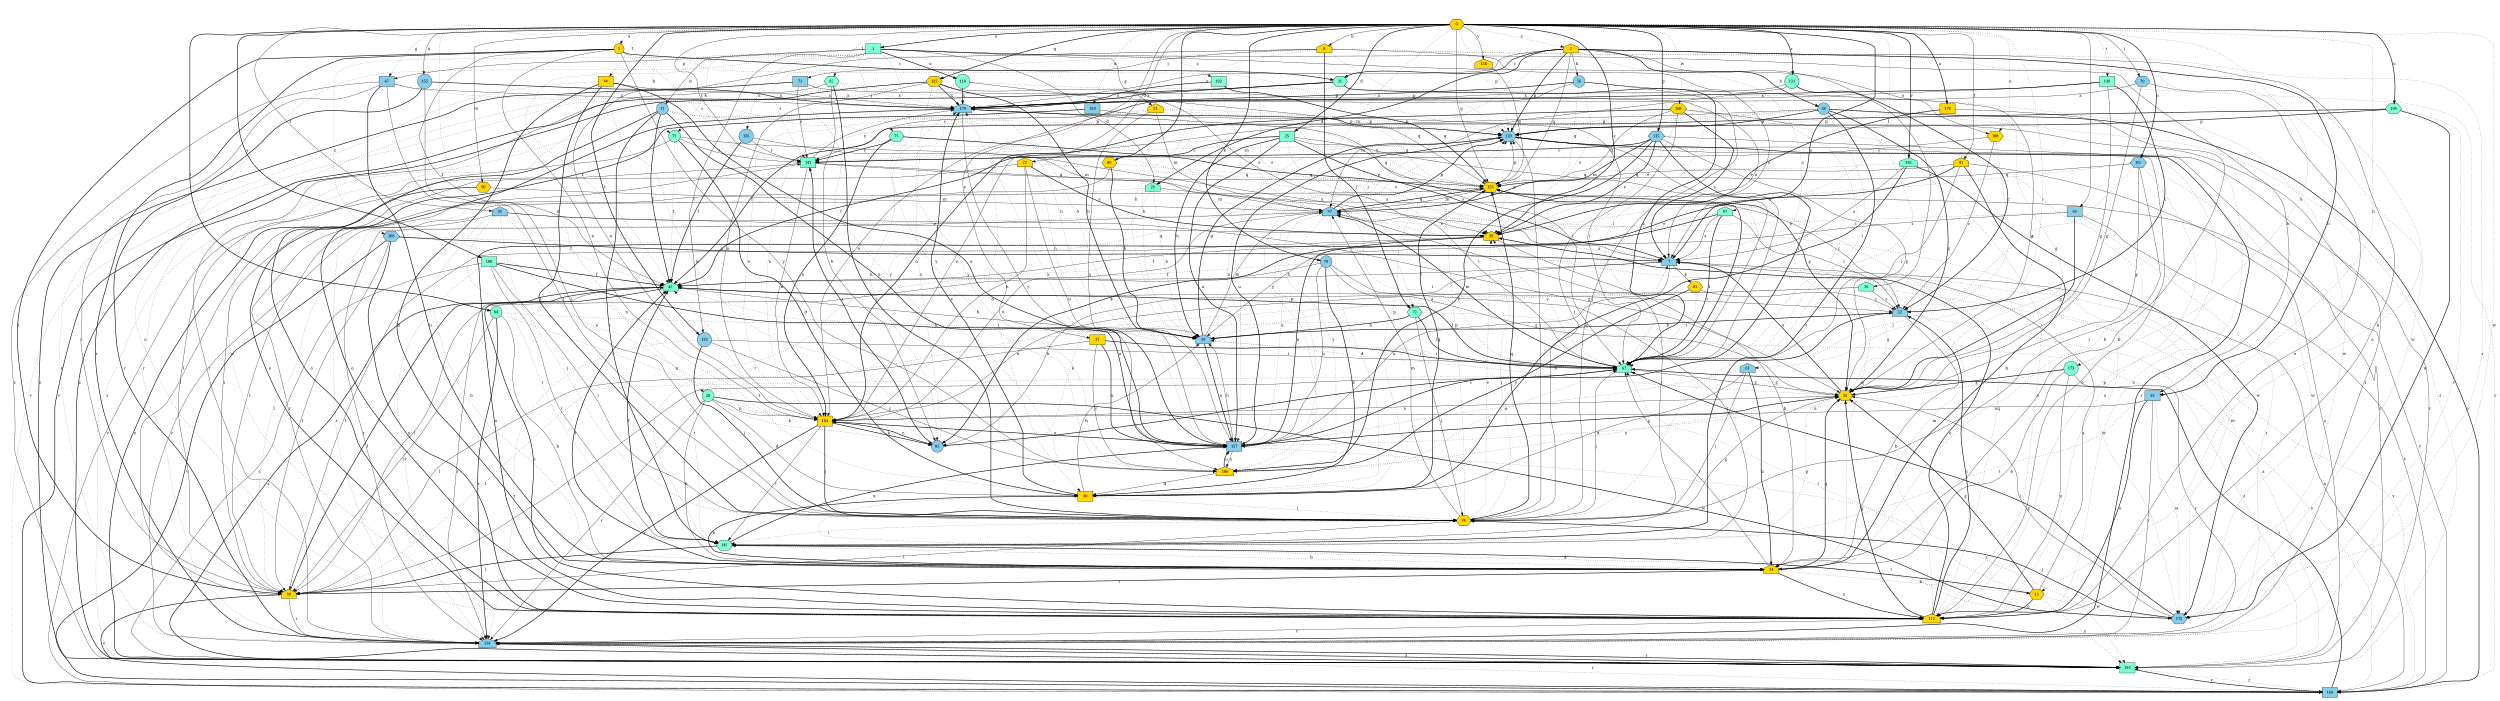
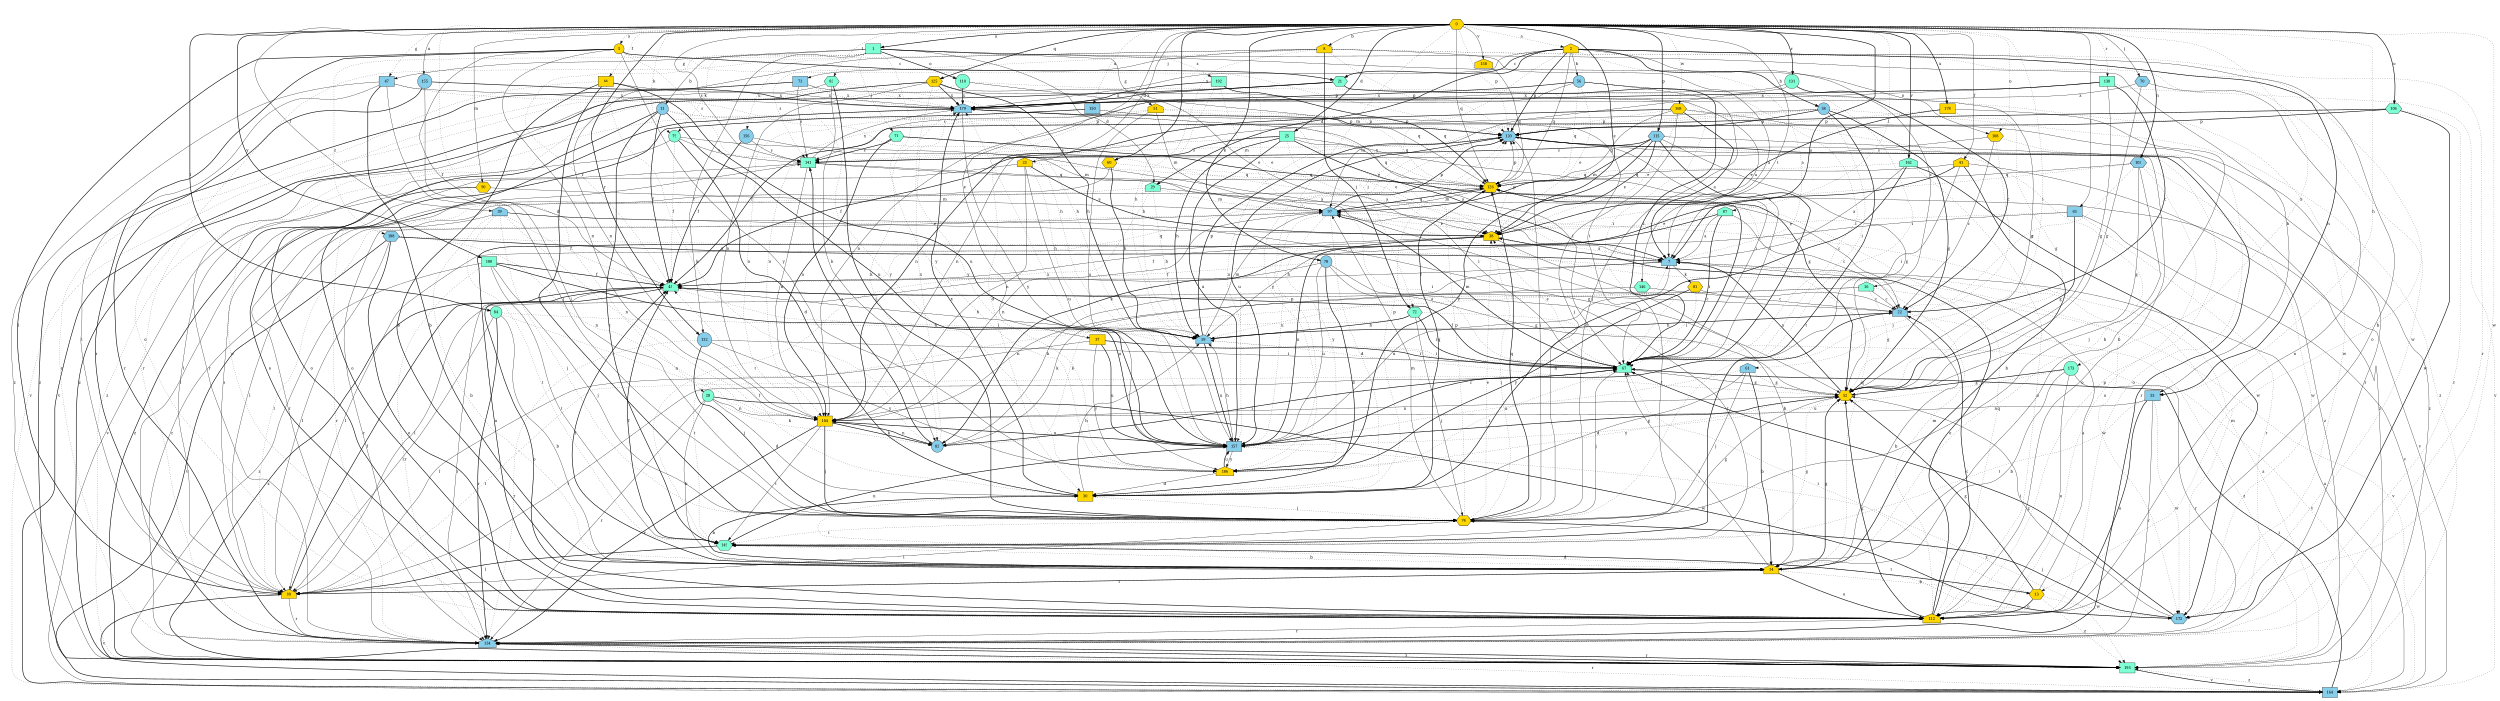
edge "58" -> "164": removed, label "v"
node "146": added
